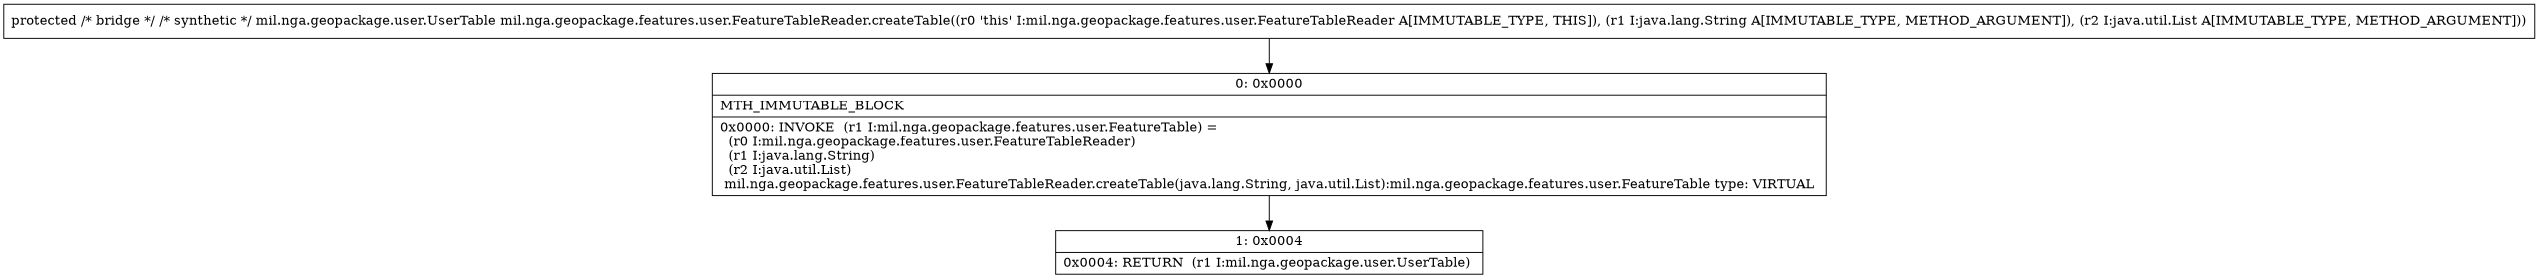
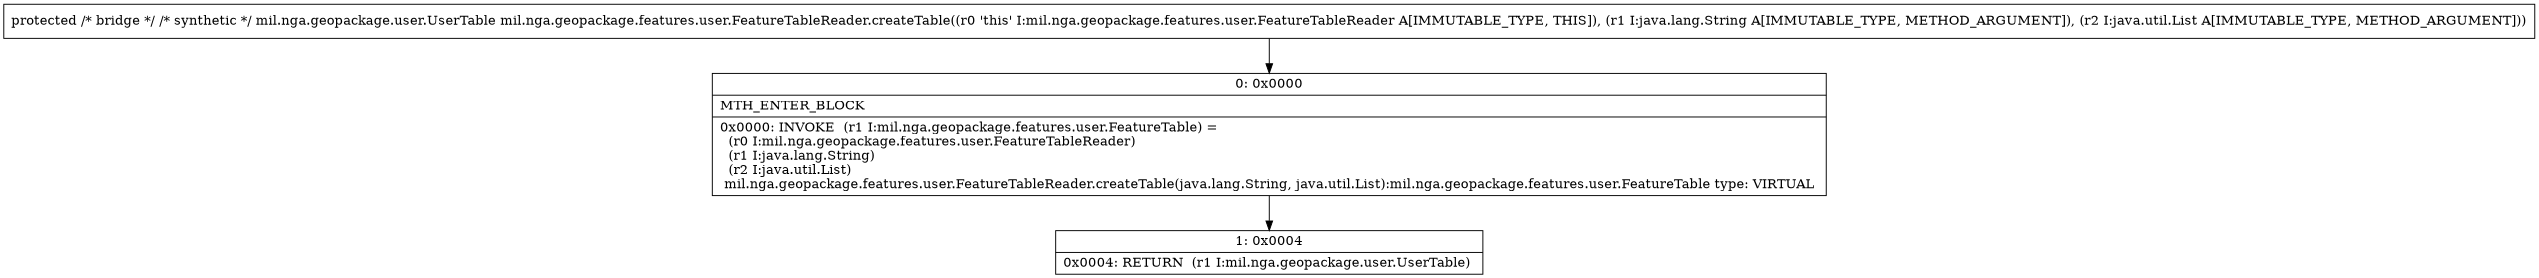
node "0: 0x0000": text "MTH_IMMUTABLE_BLOCK" -> "MTH_ENTER_BLOCK"
